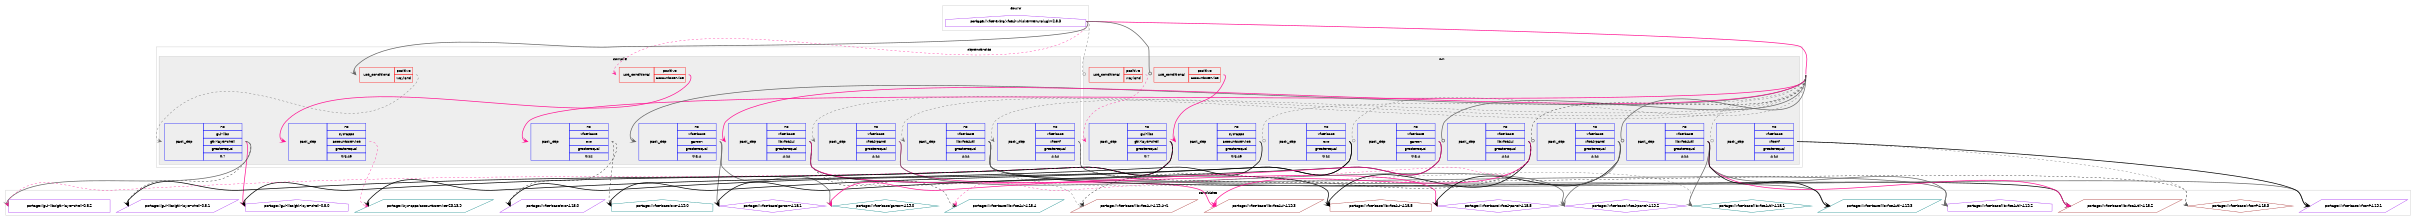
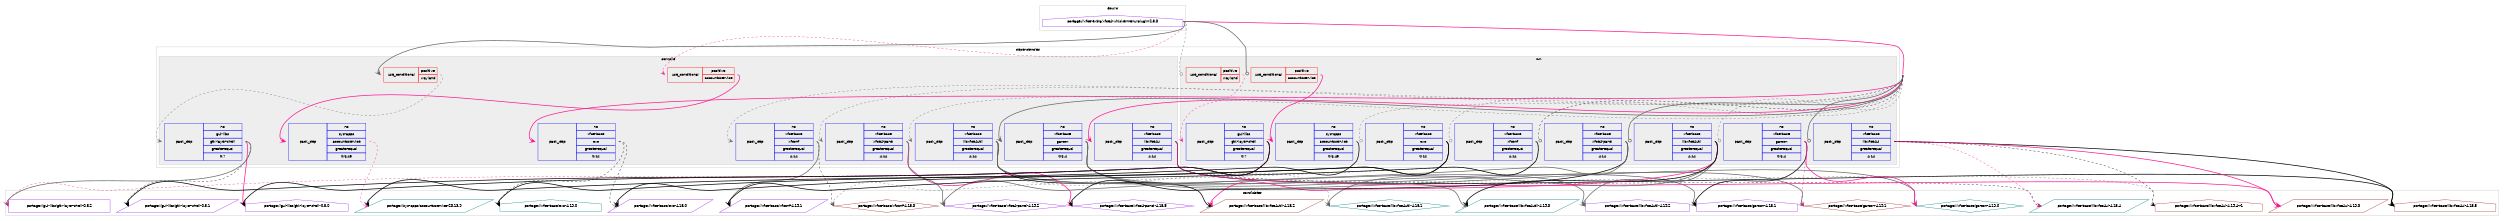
node "portage://xfce-base/garcon-4.18.1": shape diamond -> house
node "portage://xfce-base/libxfce4ui-4.19.4-r1": shape parallelogram -> house
node "portage://xfce-base/garcon-4.19.1": added
